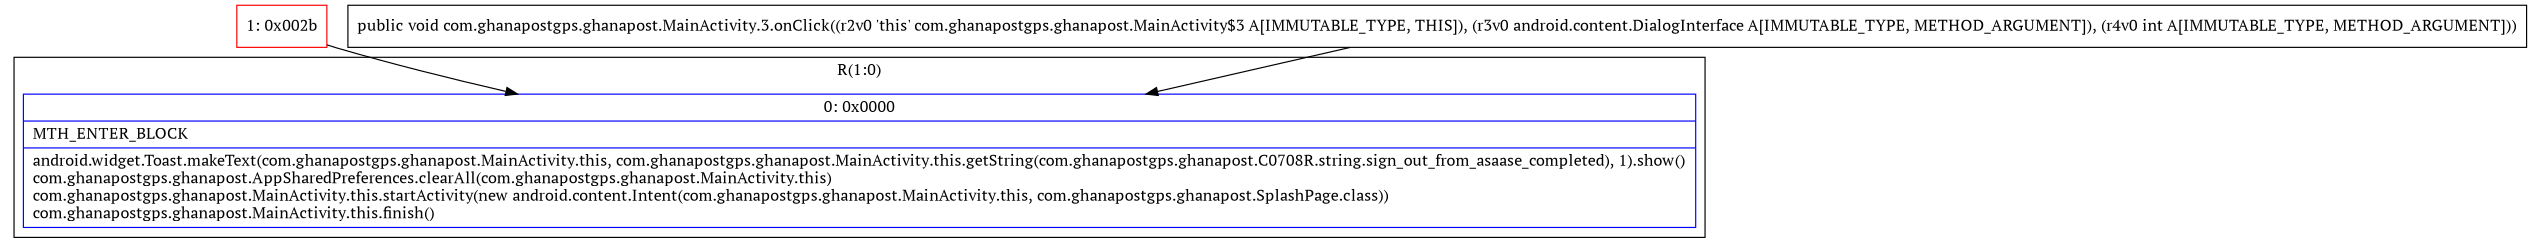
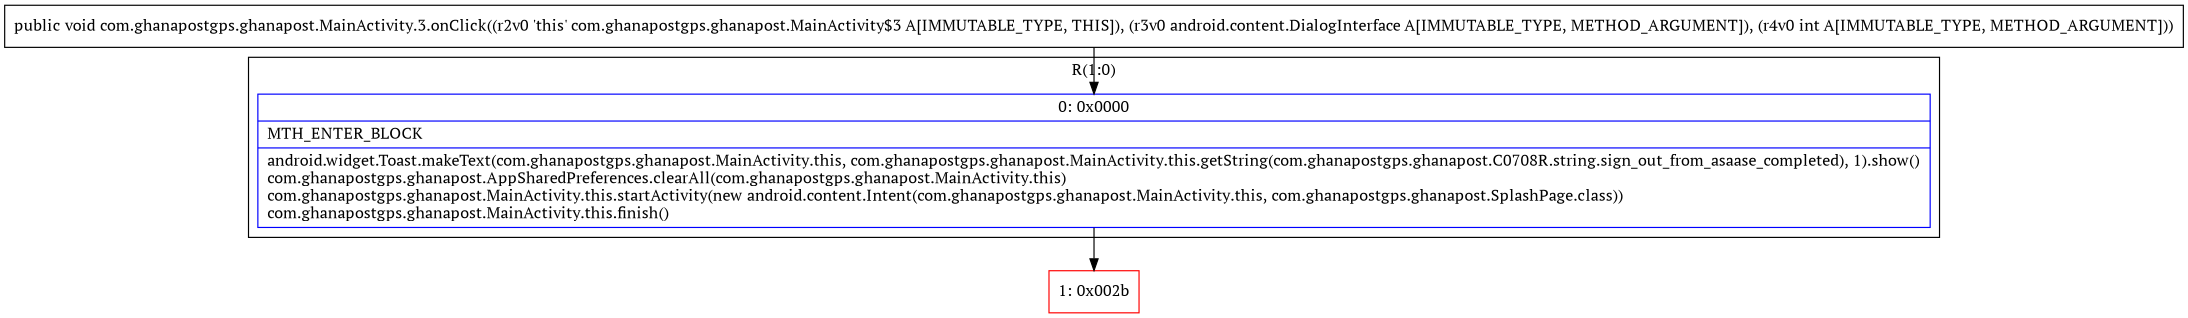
edge "1: 0x002b" -> "0: 0x0000": reversed
